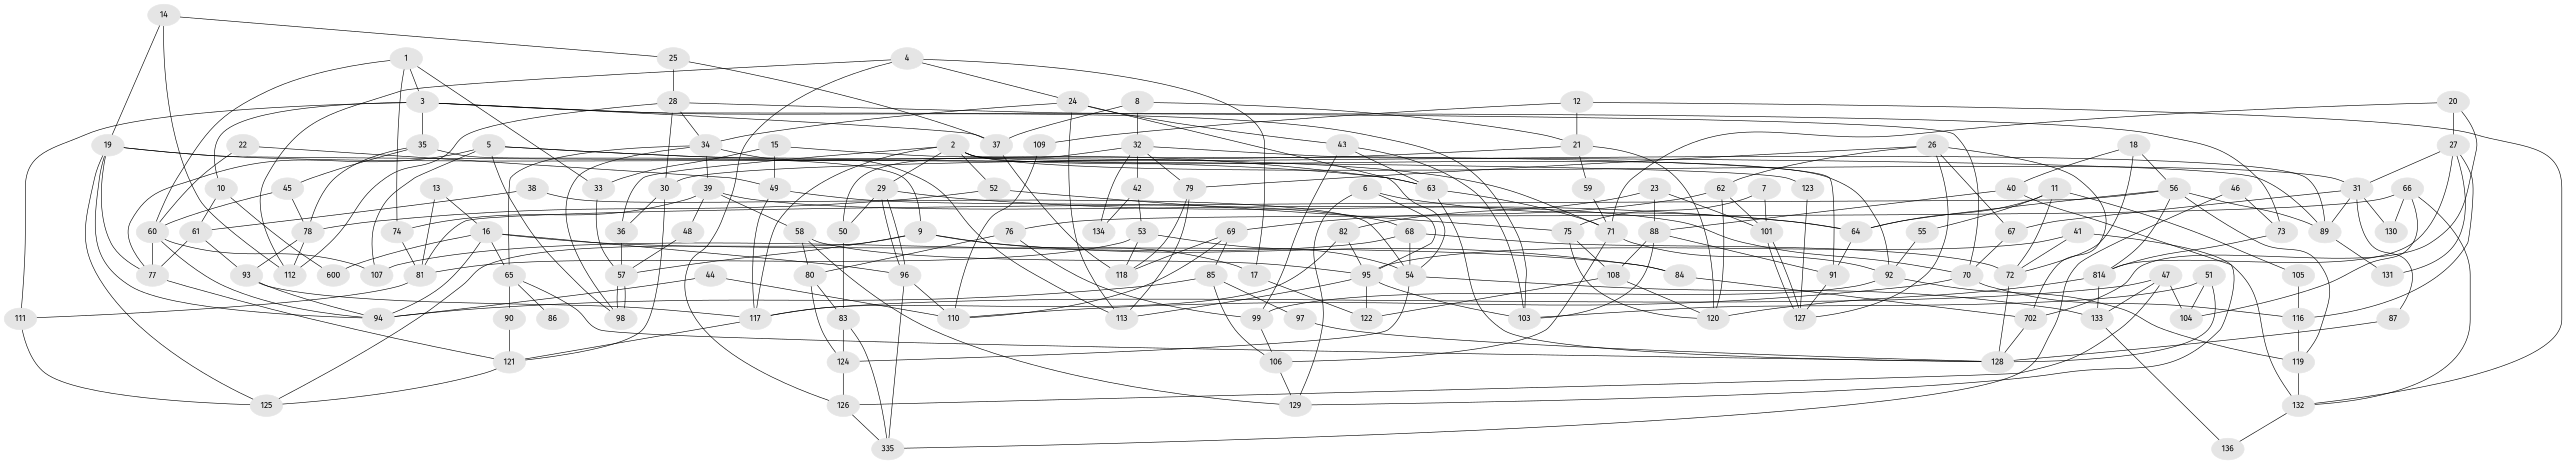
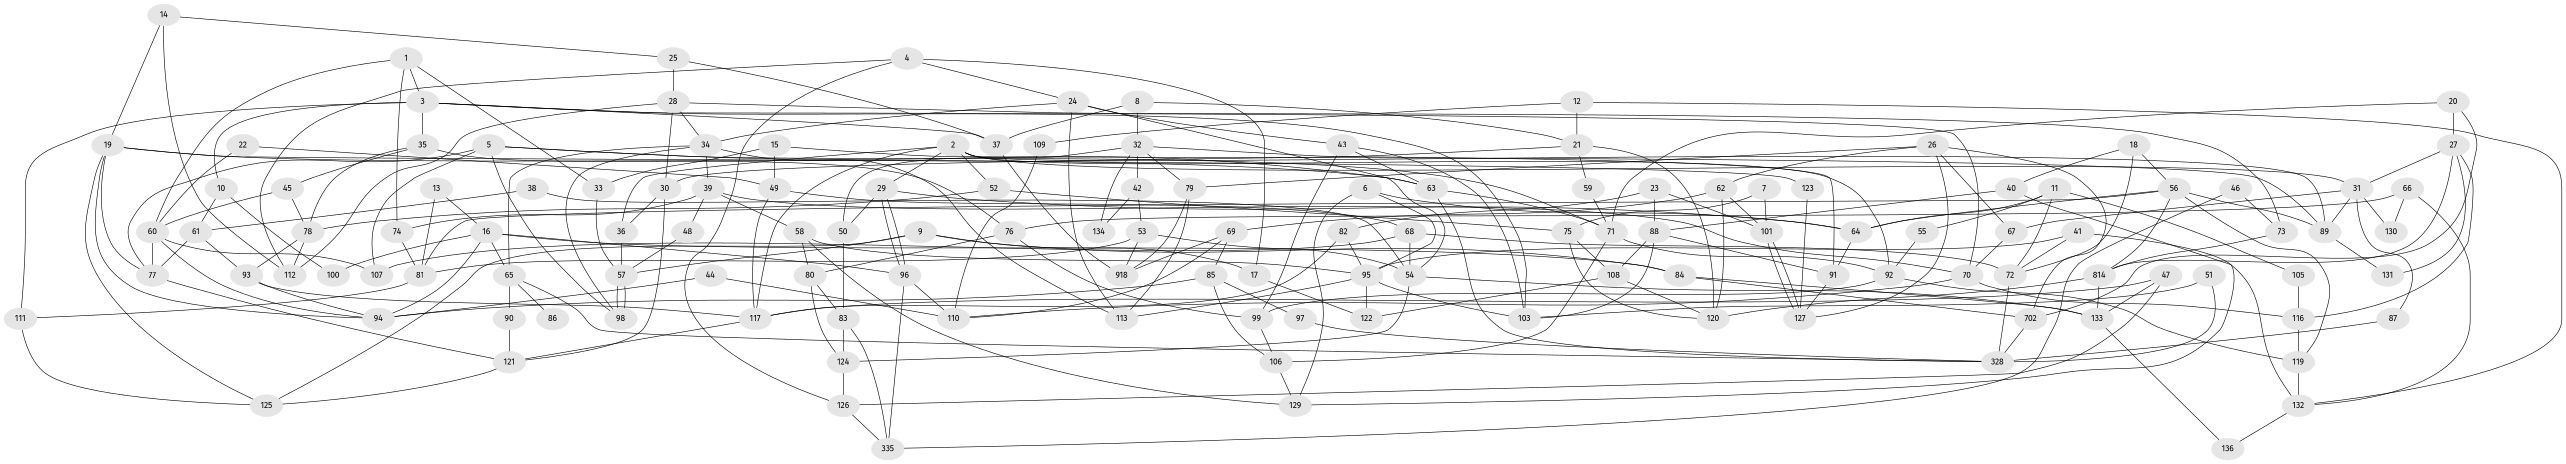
edge "35" -- "9": now "35" -- "76"
node "600": label "600" -> "100"
node "118": label "118" -> "918"
edge "84" -- "133": added
node "104": removed
node "128": label "128" -> "328"
